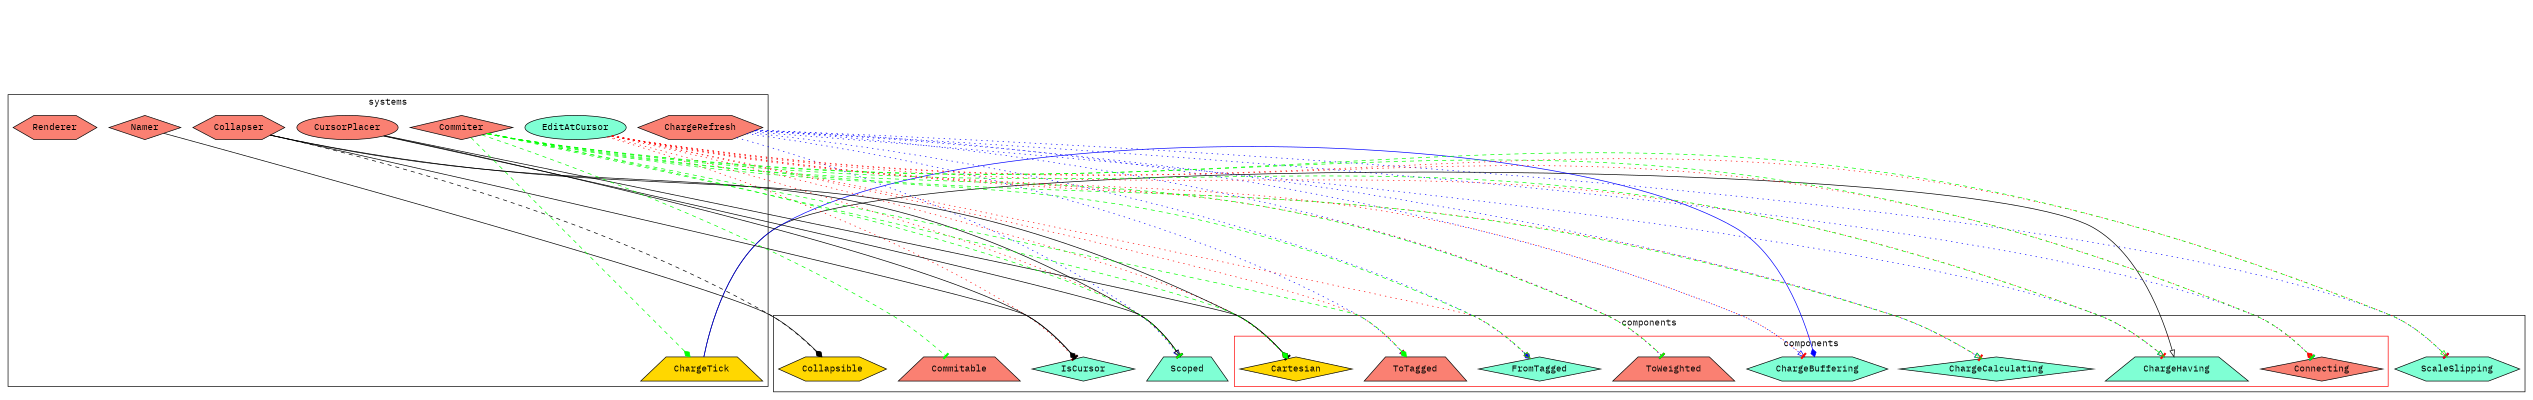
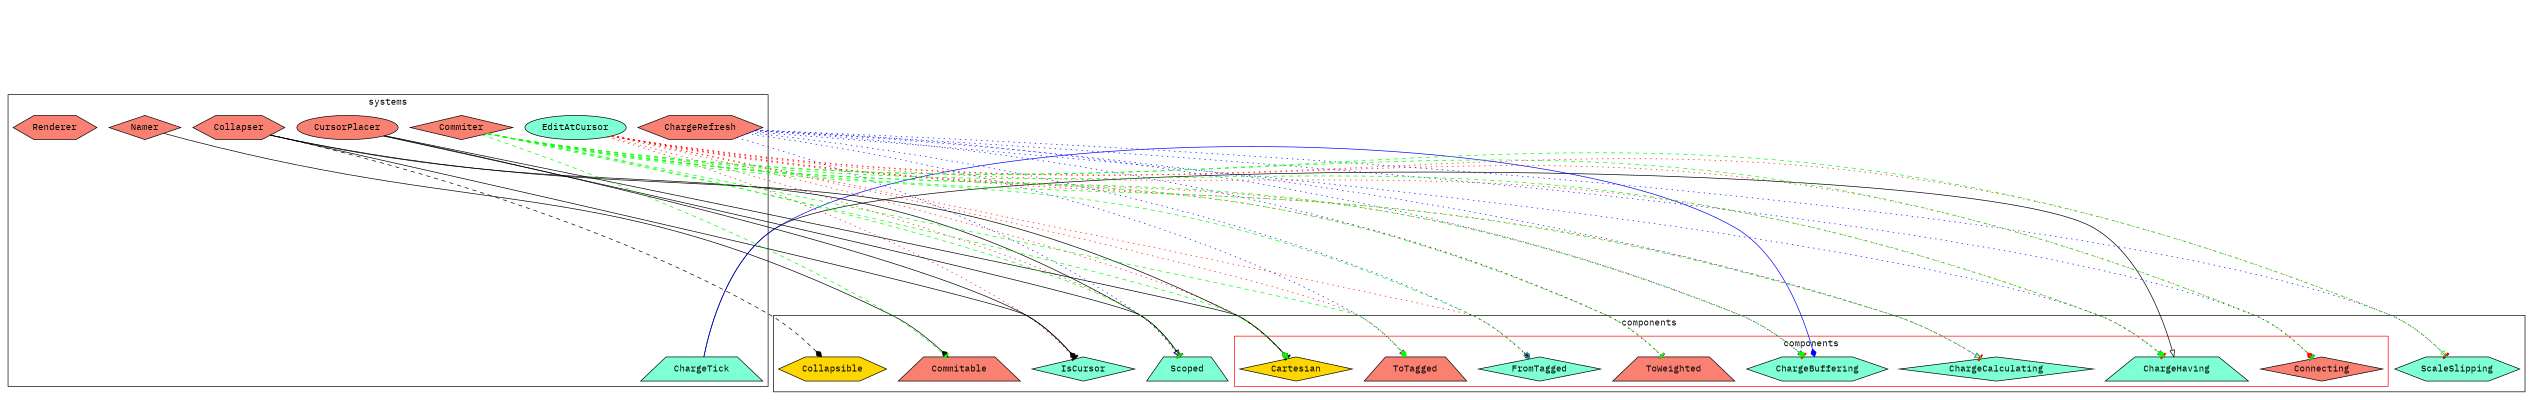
edge "Commiter" -> "ChargeHaving": arrowhead onormal -> diamond
edge "Namer" -> "Collapsible": now "Namer" -> "Commitable"
edge "Commiter" -> "ChargeTick": now "Commiter" -> "ChargeBuffering"
node "ChargeTick": fillcolor gold -> aquamarine
